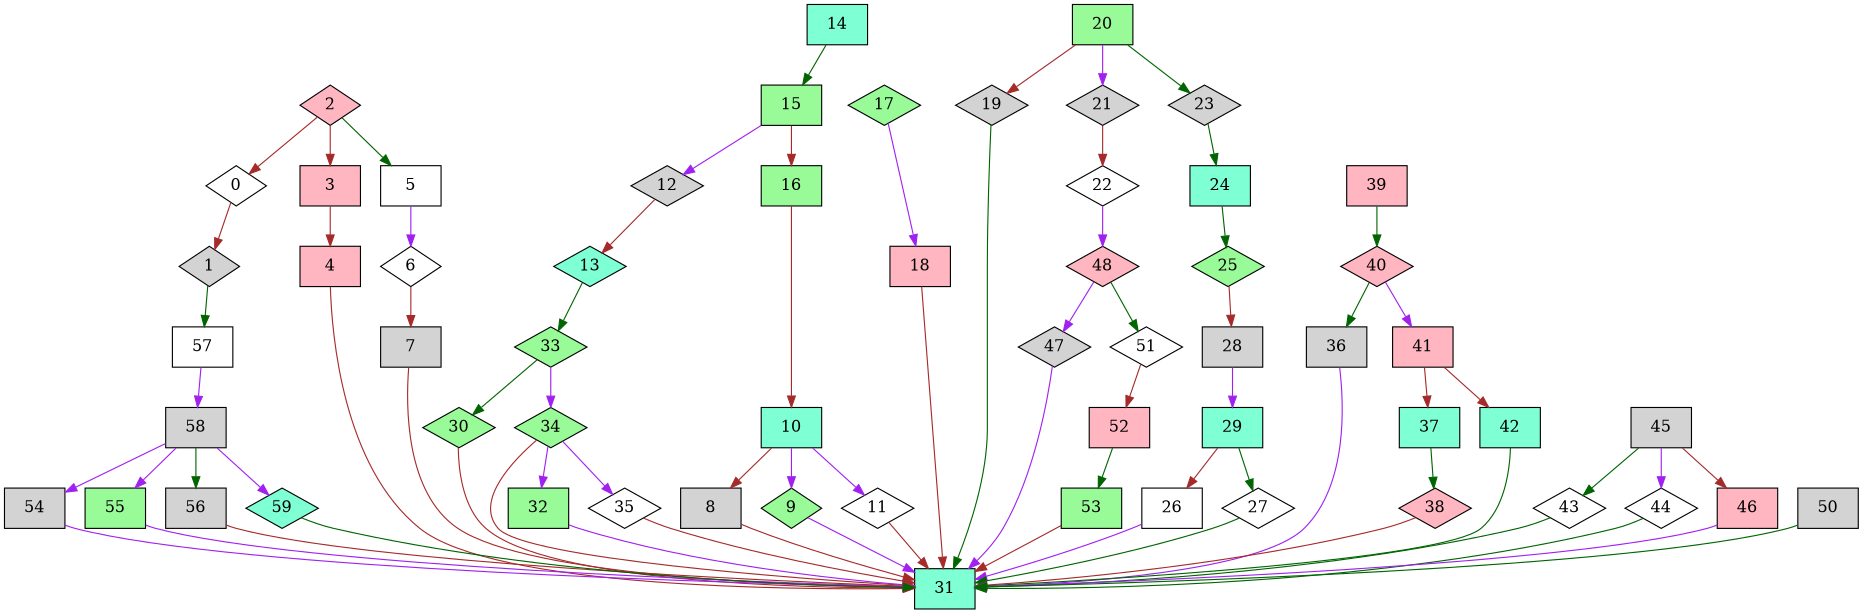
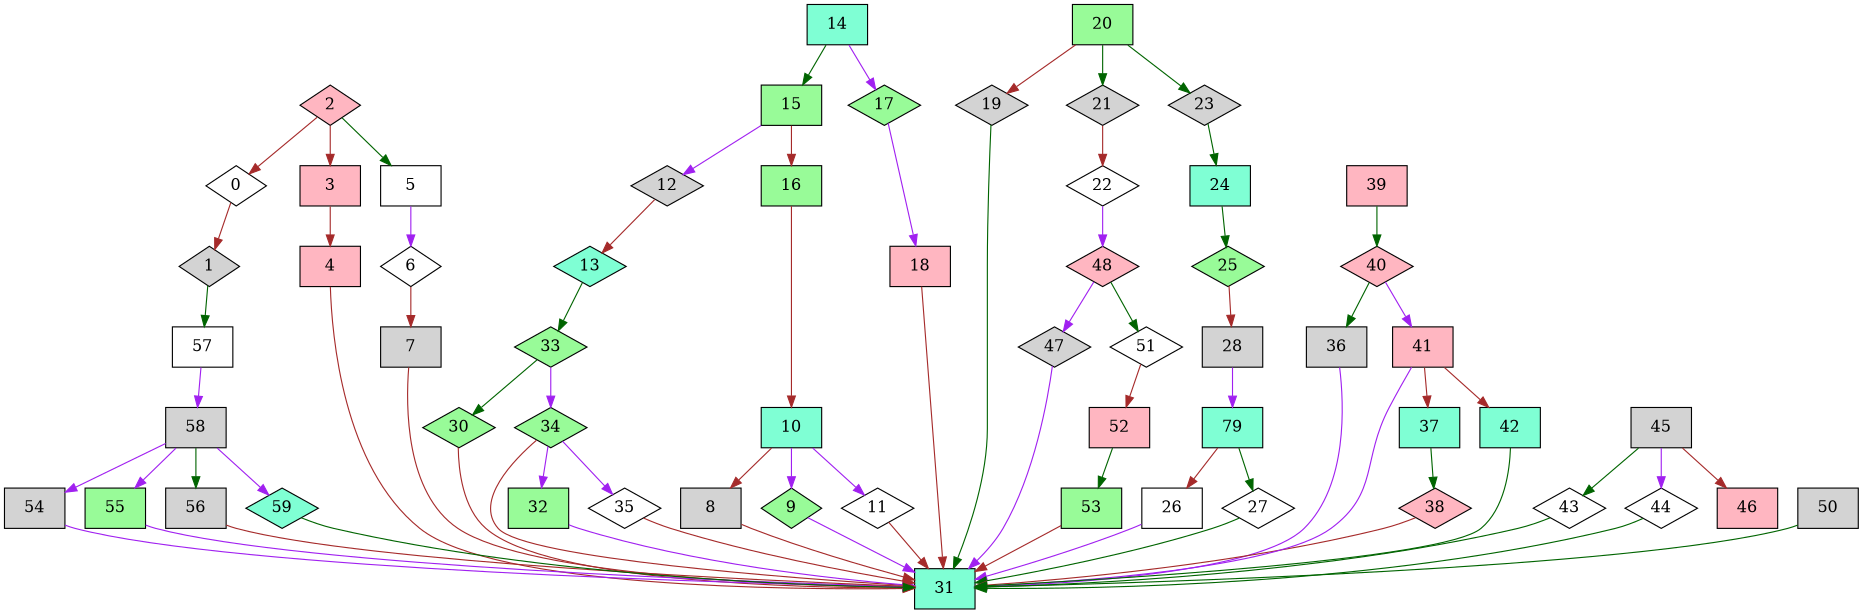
edge "20" -> "21": color purple -> darkgreen
edge "14" -> "17": added
node "29": label "29" -> "79"
edge "46" -> "31": now "41" -> "31"
